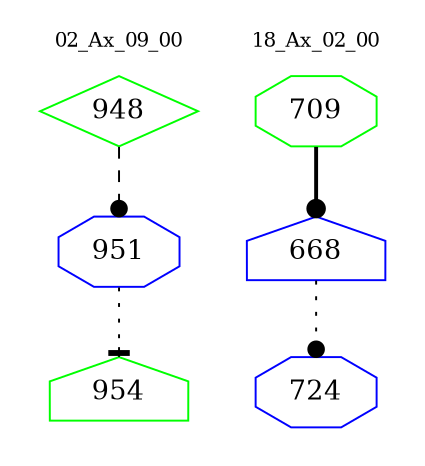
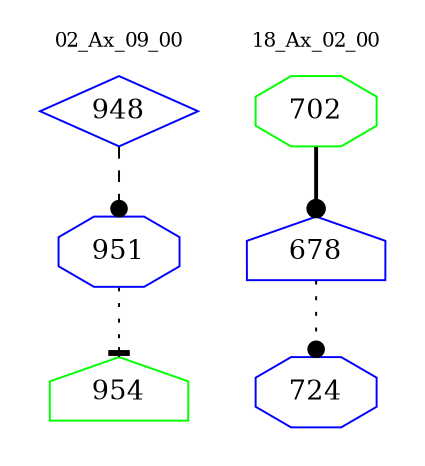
node "948": color green -> blue
node "709": label "709" -> "702"
node "668": label "668" -> "678"
